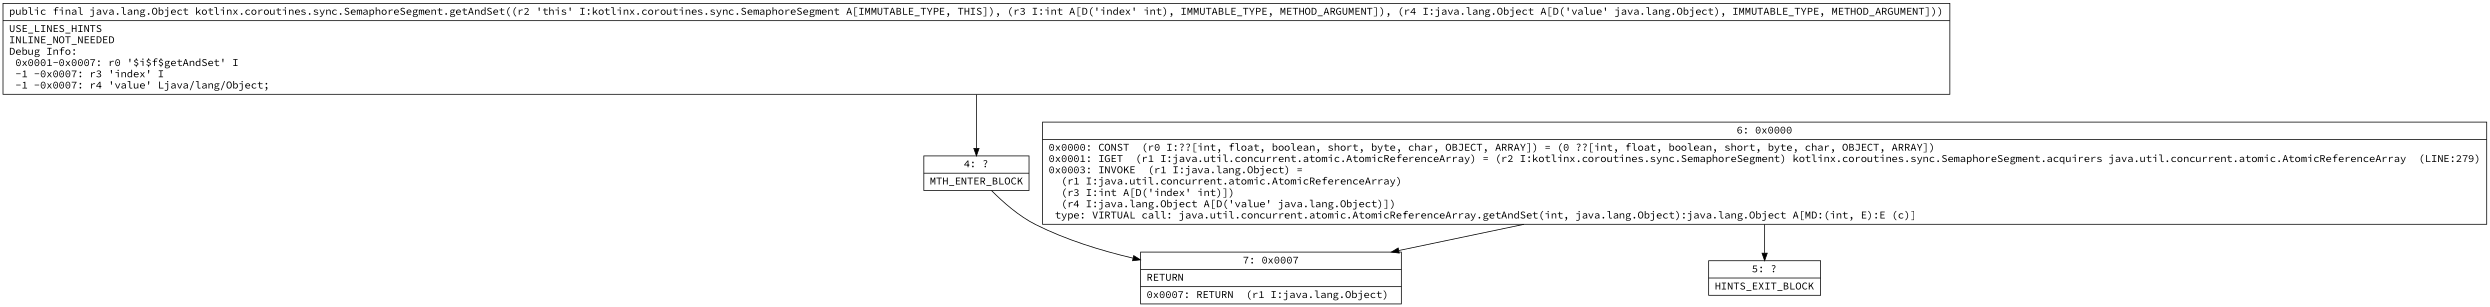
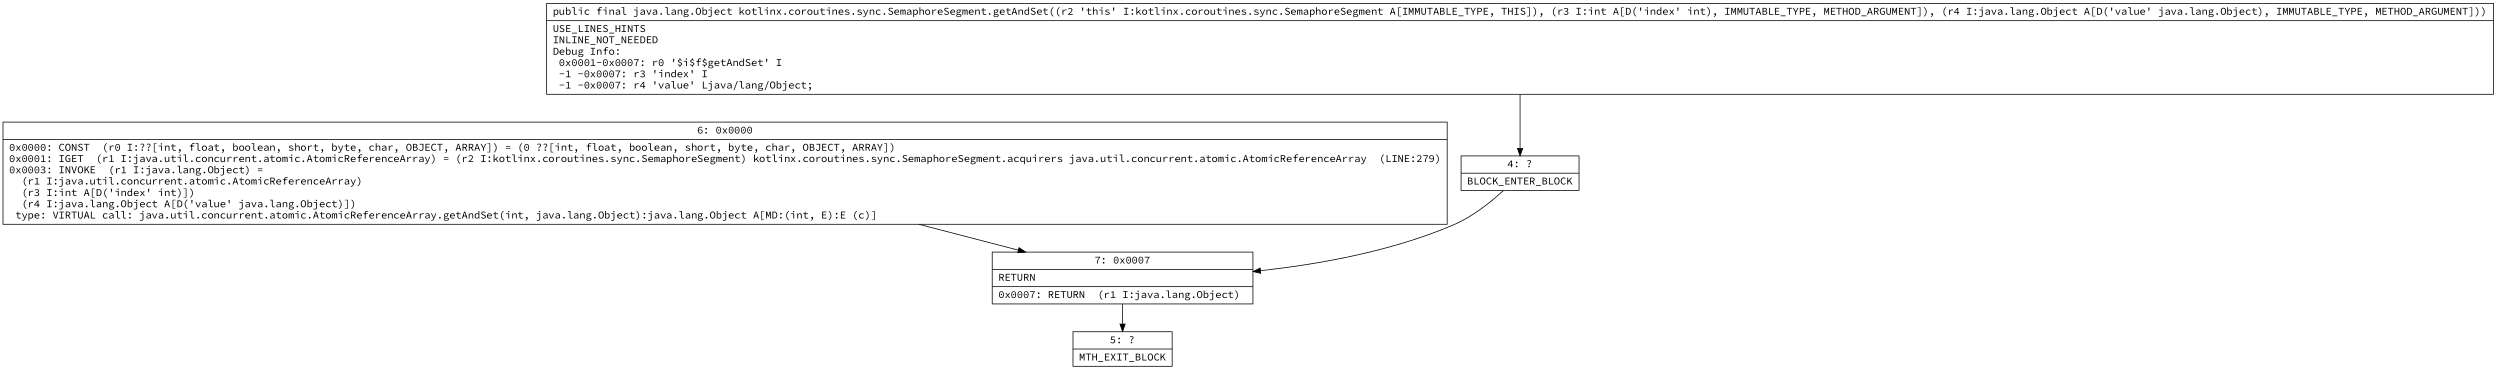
node "4: ?": text "MTH_ENTER_BLOCK" -> "BLOCK_ENTER_BLOCK"
edge "6: 0x0000" -> "5: ?": now "7: 0x0007" -> "5: ?"
node "5: ?": text "HINTS_EXIT_BLOCK" -> "MTH_EXIT_BLOCK"
